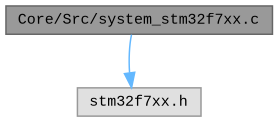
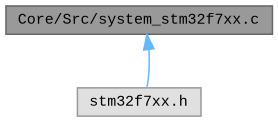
edge "Core/Src/system_stm32f7xx.c" -> "stm32f7xx.h": reversed
